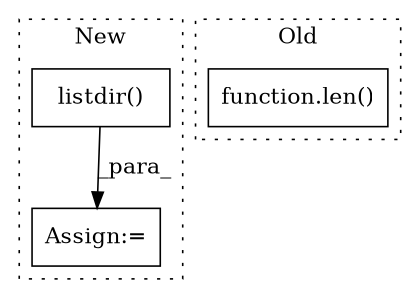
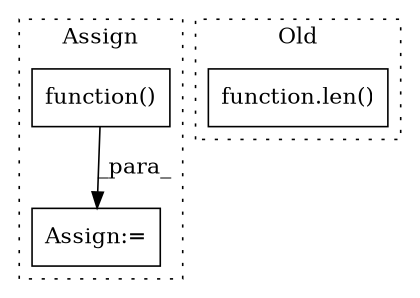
cluster "New": label "New" -> "Assign"
node "listdir()": label "listdir()" -> "function()"
